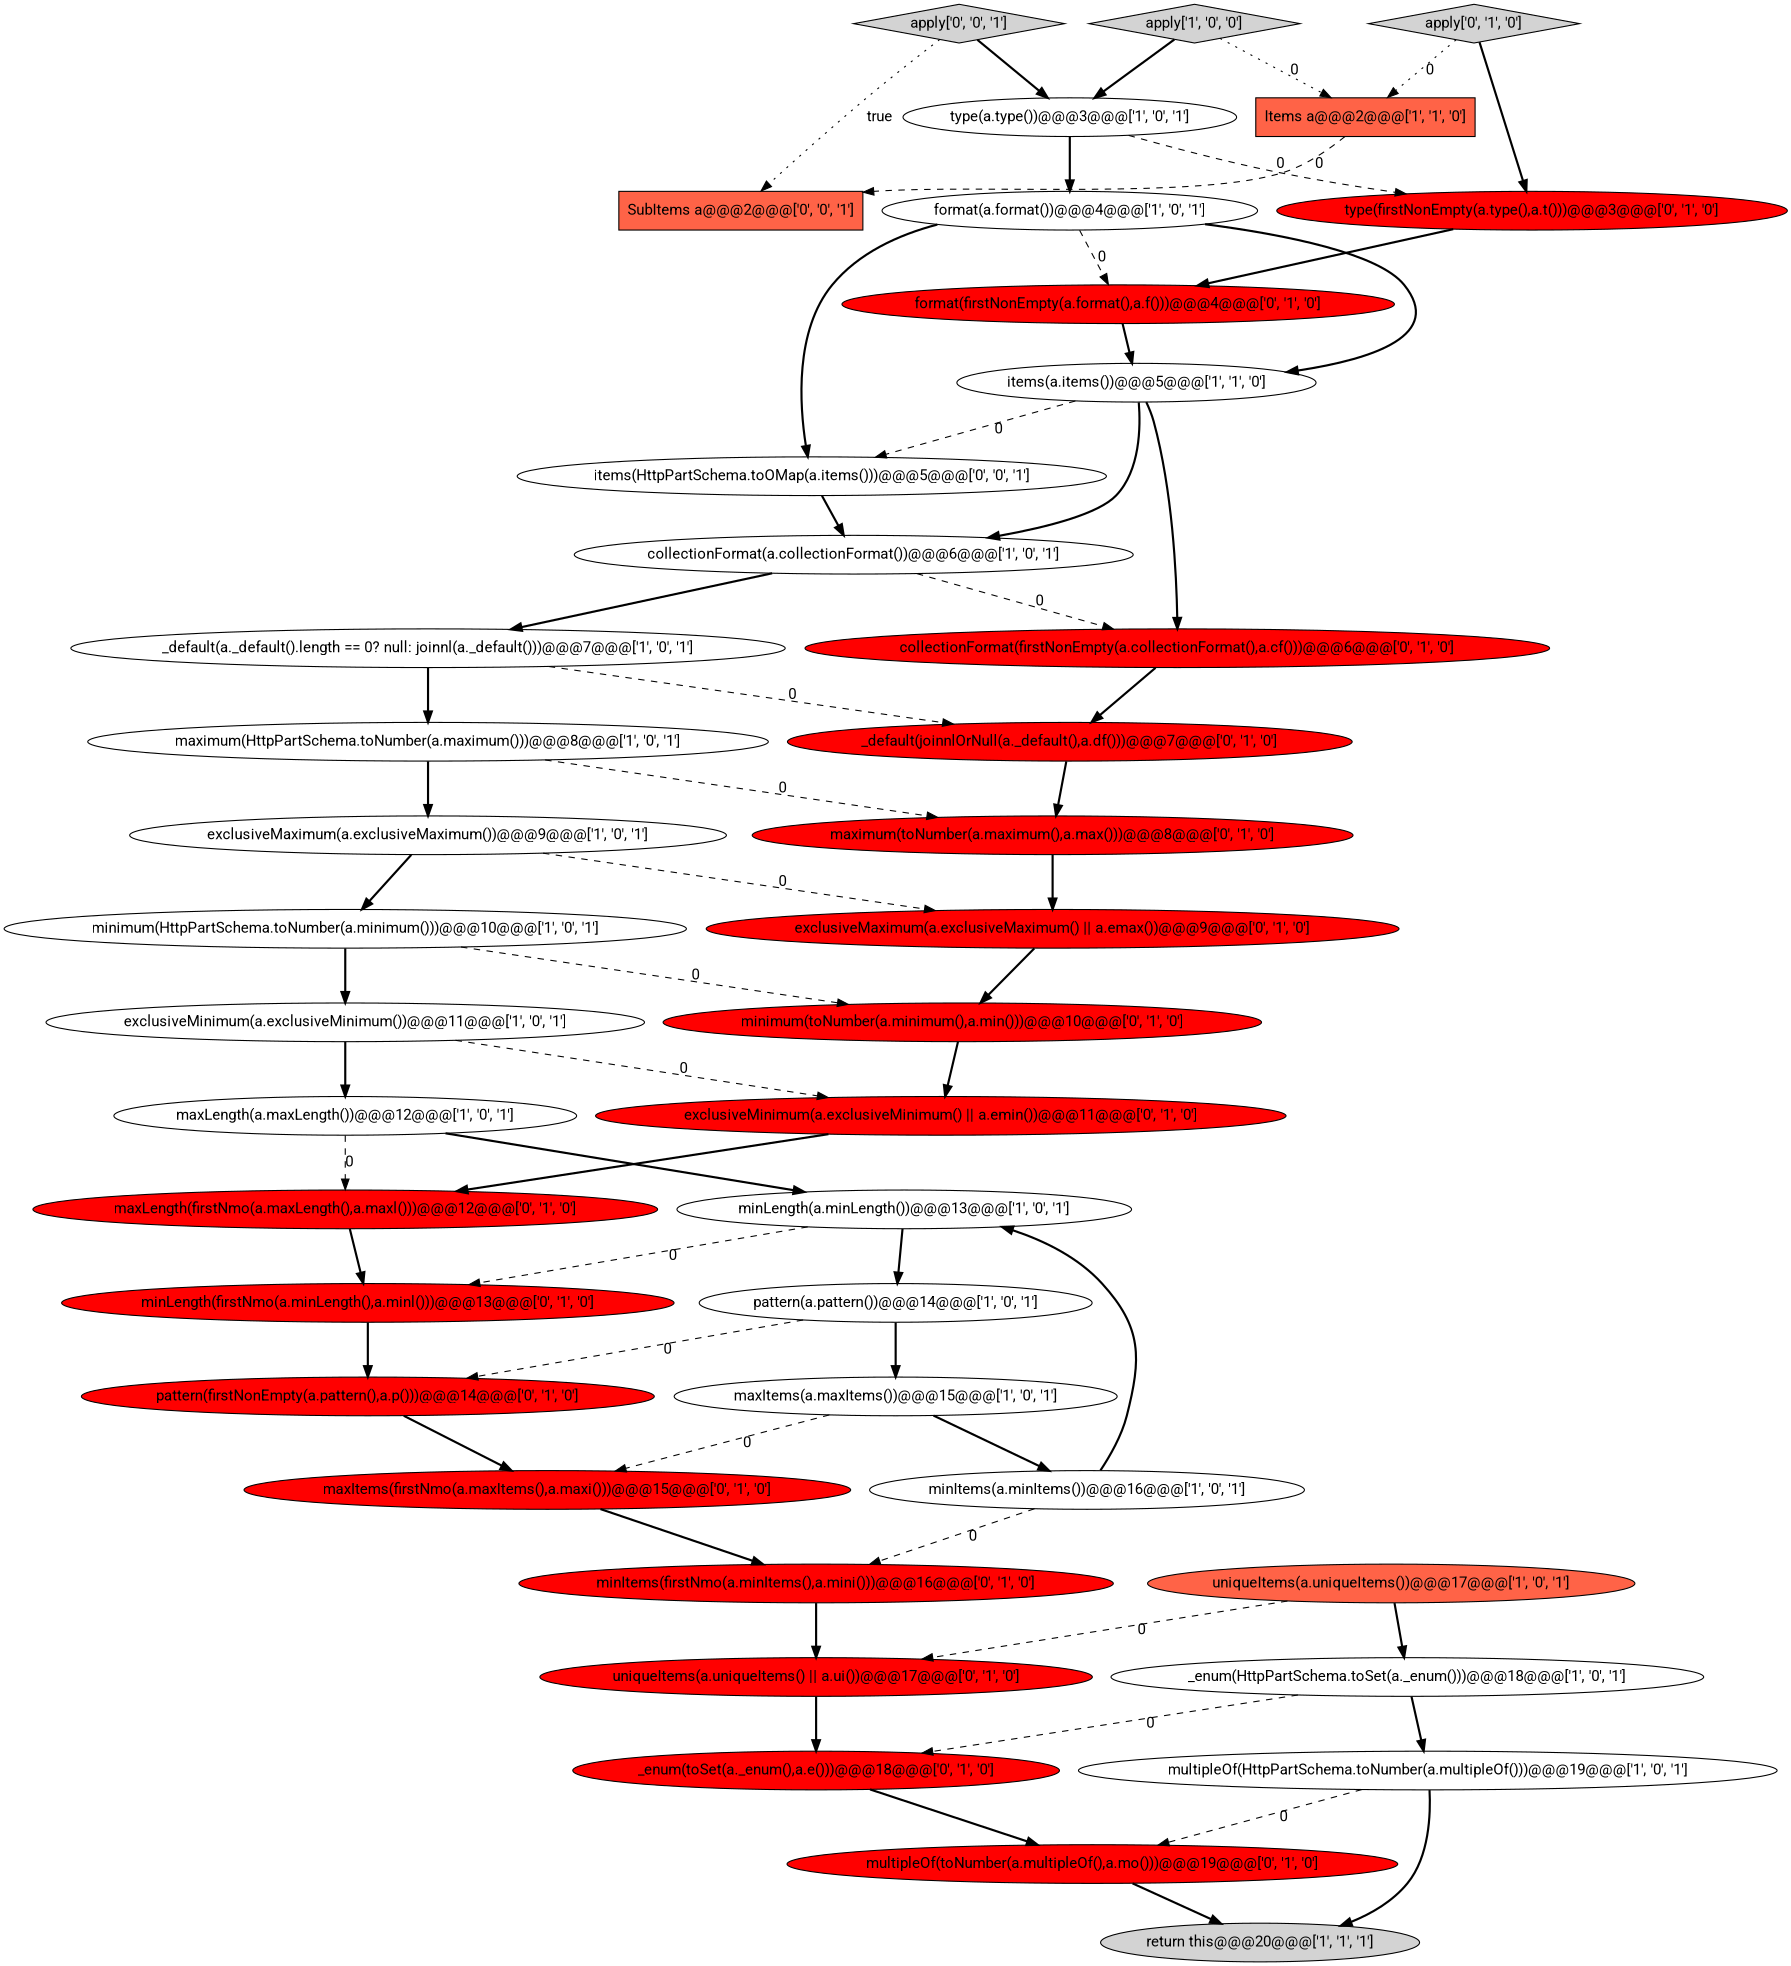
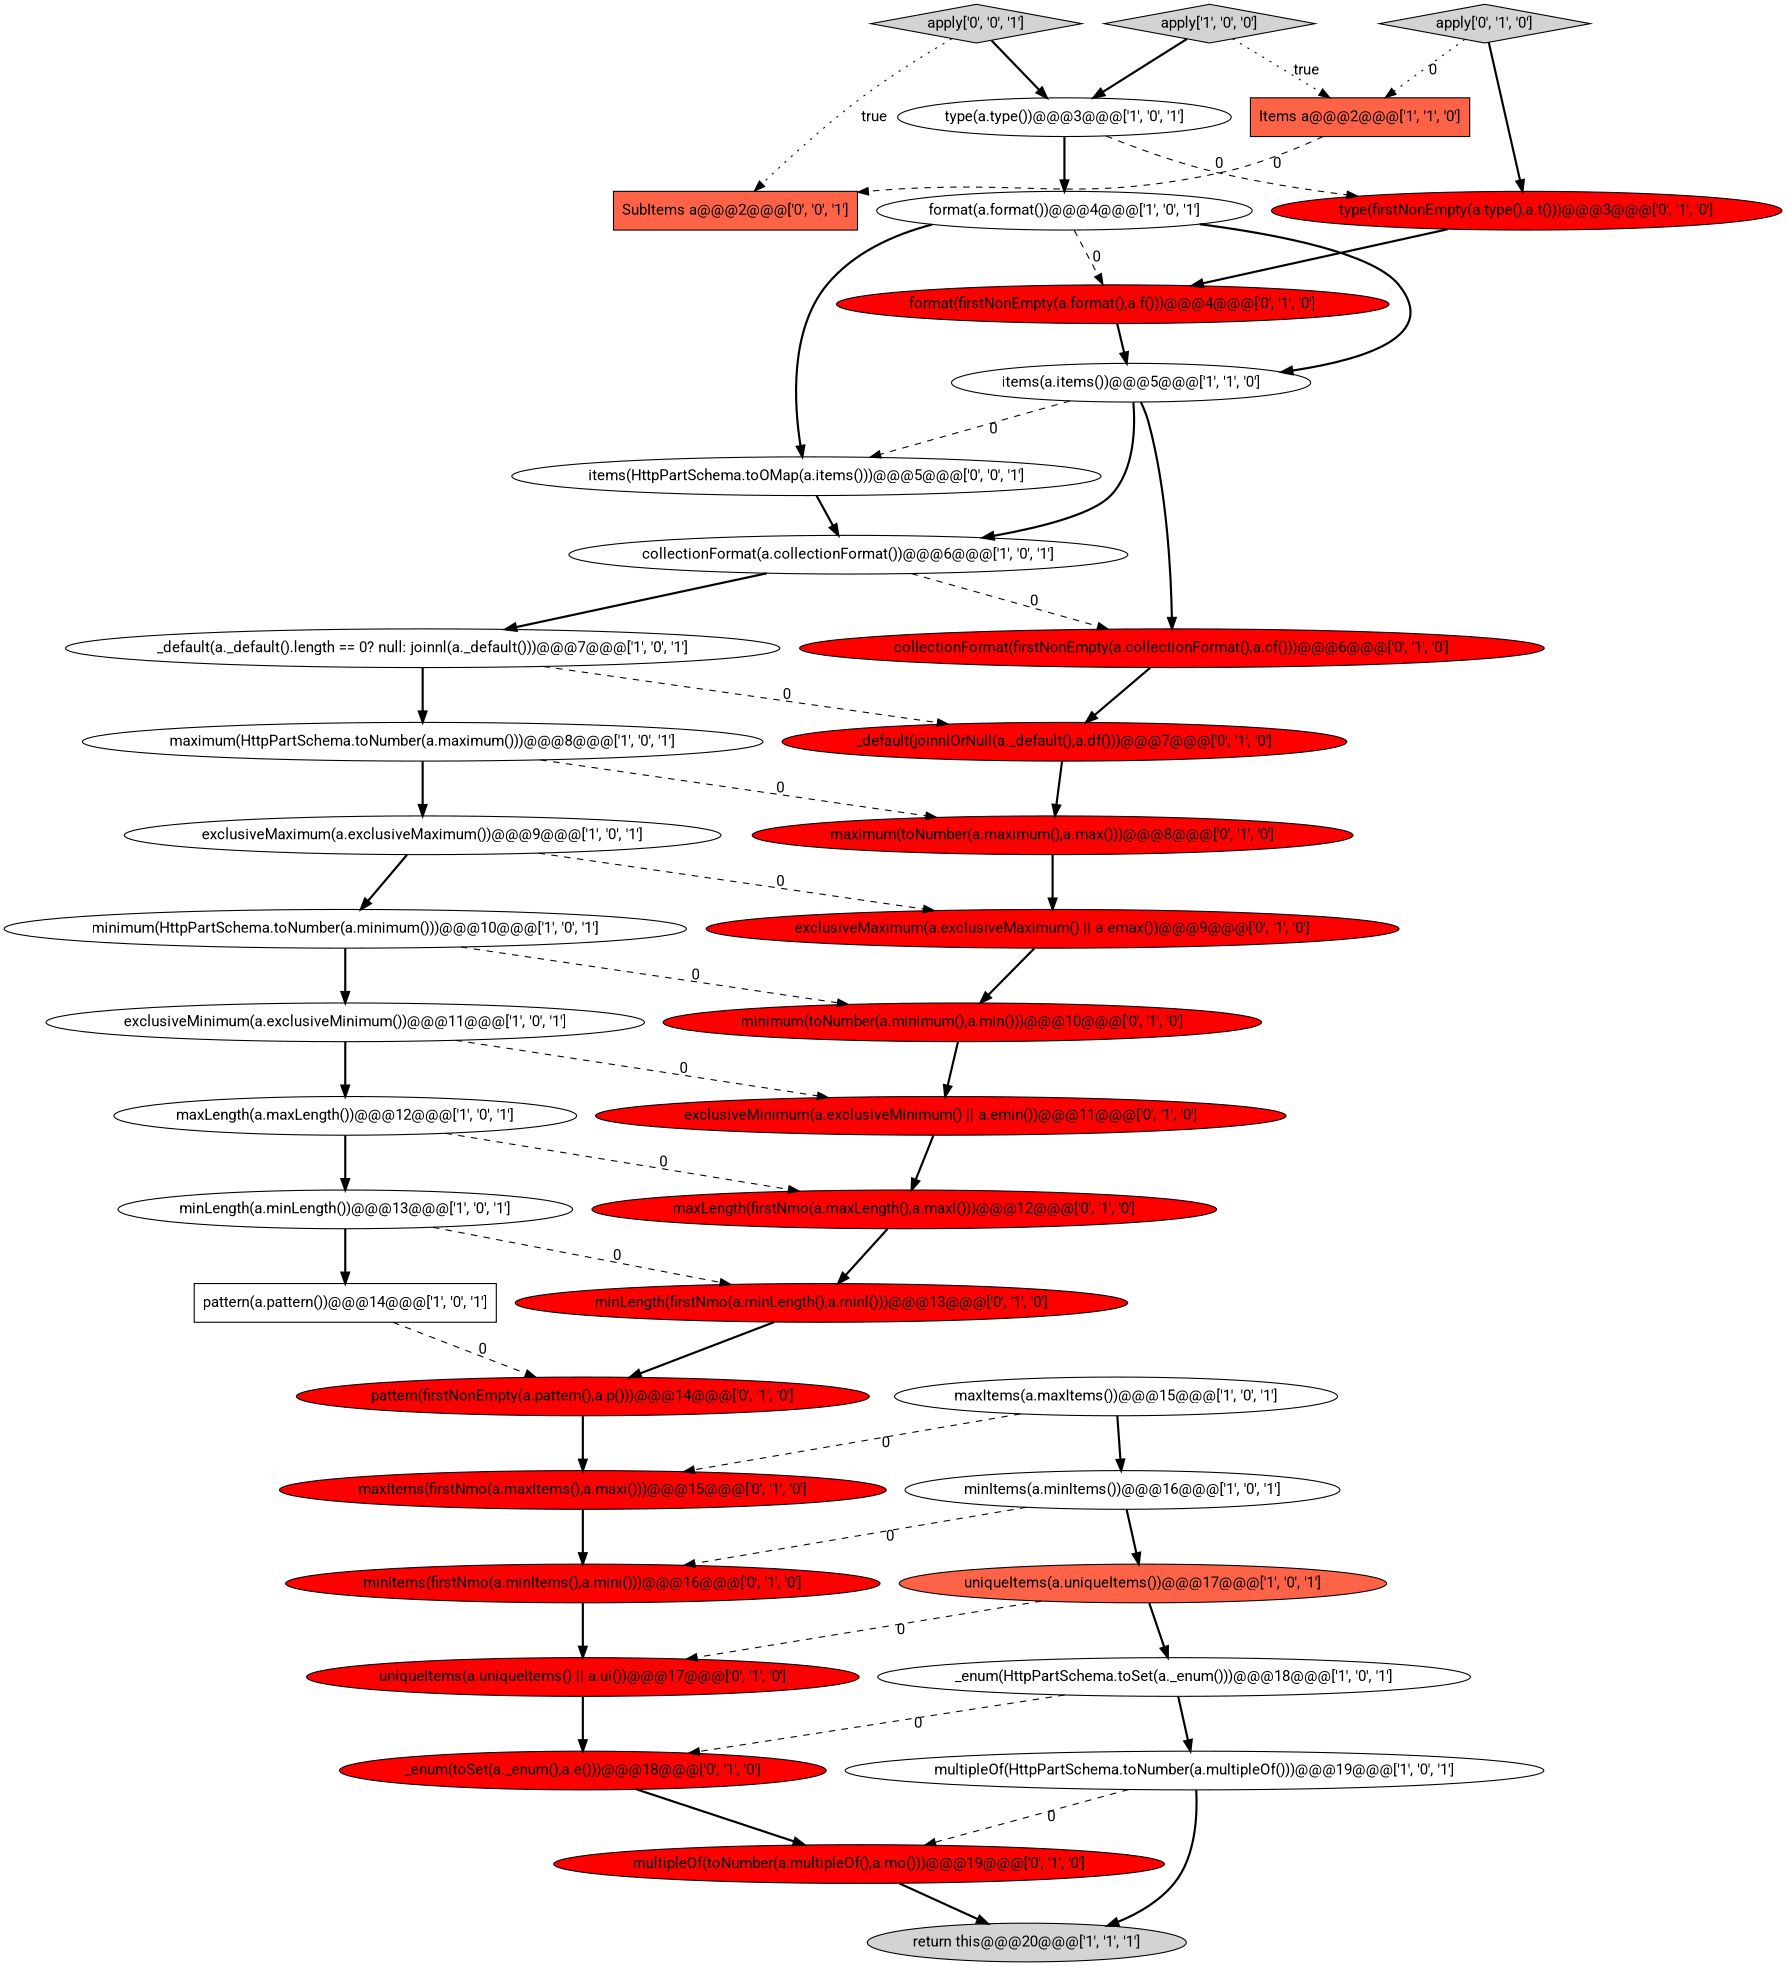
edge "apply['1', '0', '0']" -> "Items a@@@2@@@['1', '1', '0']": label "0" -> "true"
node "pattern(a.pattern())@@@14@@@['1', '0', '1']": shape ellipse -> box
edge "minItems(a.minItems())@@@16@@@['1', '0', '1']" -> "minLength(a.minLength())@@@13@@@['1', '0', '1']": now "minItems(a.minItems())@@@16@@@['1', '0', '1']" -> "uniqueItems(a.uniqueItems())@@@17@@@['1', '0', '1']"
edge "pattern(a.pattern())@@@14@@@['1', '0', '1']" -> "maxItems(a.maxItems())@@@15@@@['1', '0', '1']": removed
